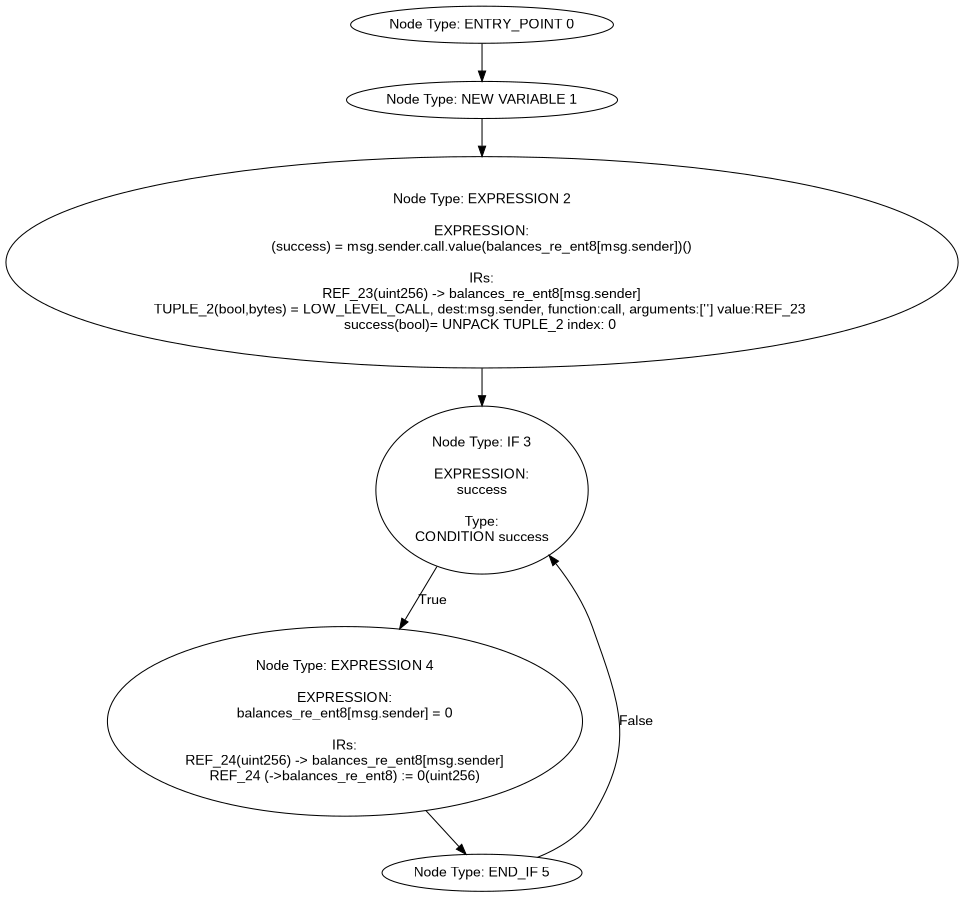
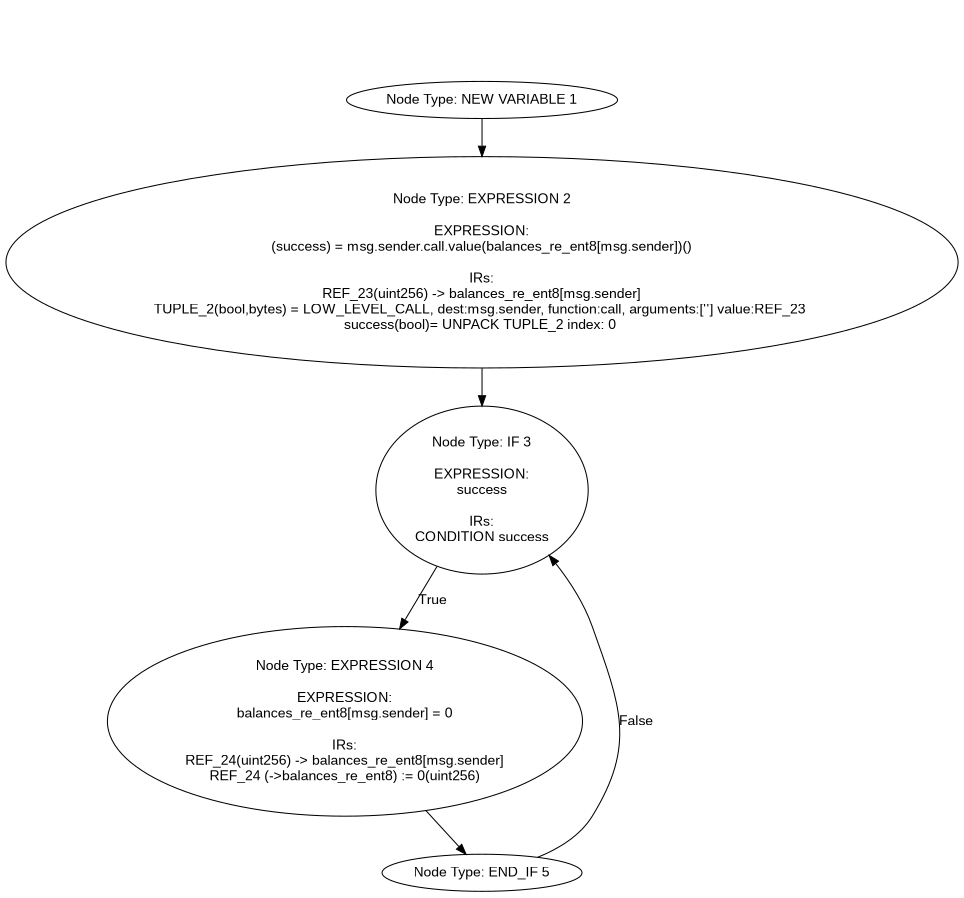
node "Node Type: ENTRY_POINT 0": removed
node "Node Type: IF 3 EXPRESSION: success Type: CONDITION success": label "Node Type: IF 3 EXPRESSION: success Type: CONDITION success" -> "Node Type: IF 3 EXPRESSION: success IRs: CONDITION success"
